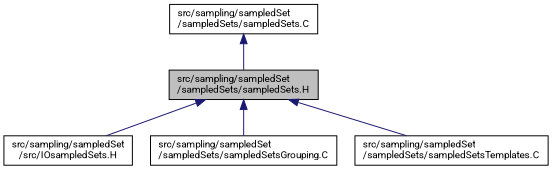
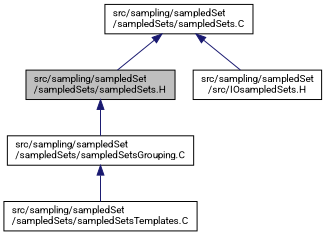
edge "src/sampling/sampledSet /src/IOsampledSets.H" -> "src/sampling/sampledSet /sampledSets/sampledSets.H": now "src/sampling/sampledSet /src/IOsampledSets.H" -> "src/sampling/sampledSet /sampledSets/sampledSets.C"
edge "src/sampling/sampledSet /sampledSets/sampledSetsTemplates.C" -> "src/sampling/sampledSet /sampledSets/sampledSets.H": now "src/sampling/sampledSet /sampledSets/sampledSetsTemplates.C" -> "src/sampling/sampledSet /sampledSets/sampledSetsGrouping.C"
